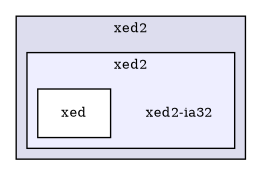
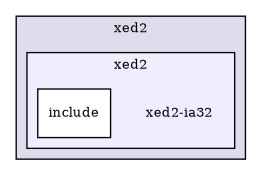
node "xed": label "xed" -> "include"
